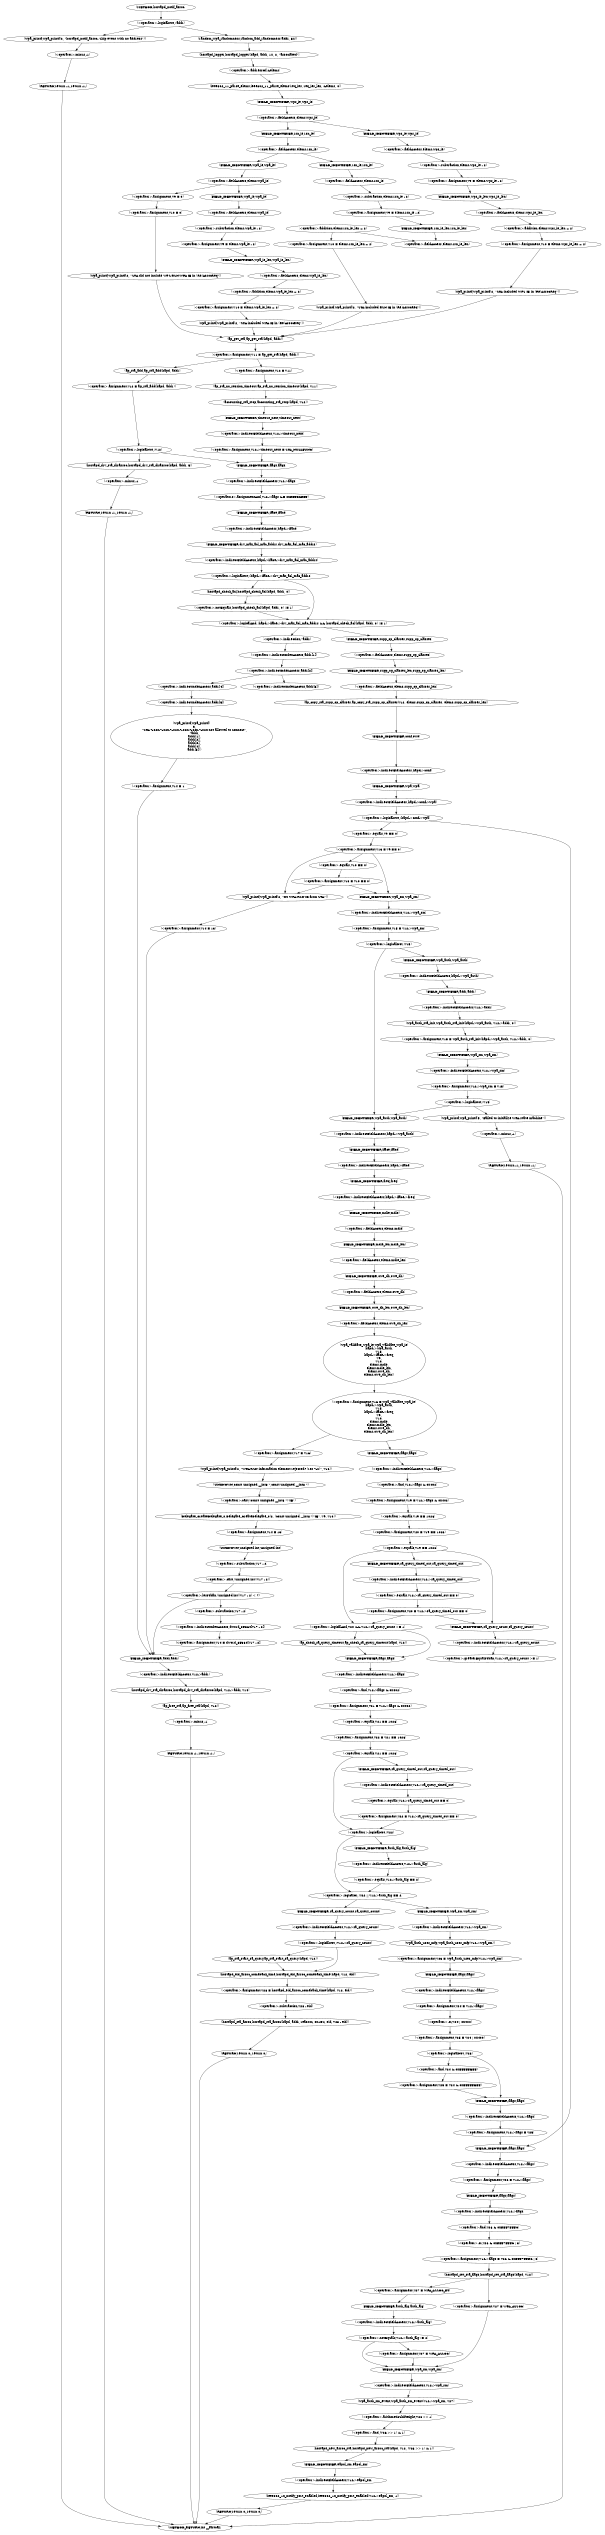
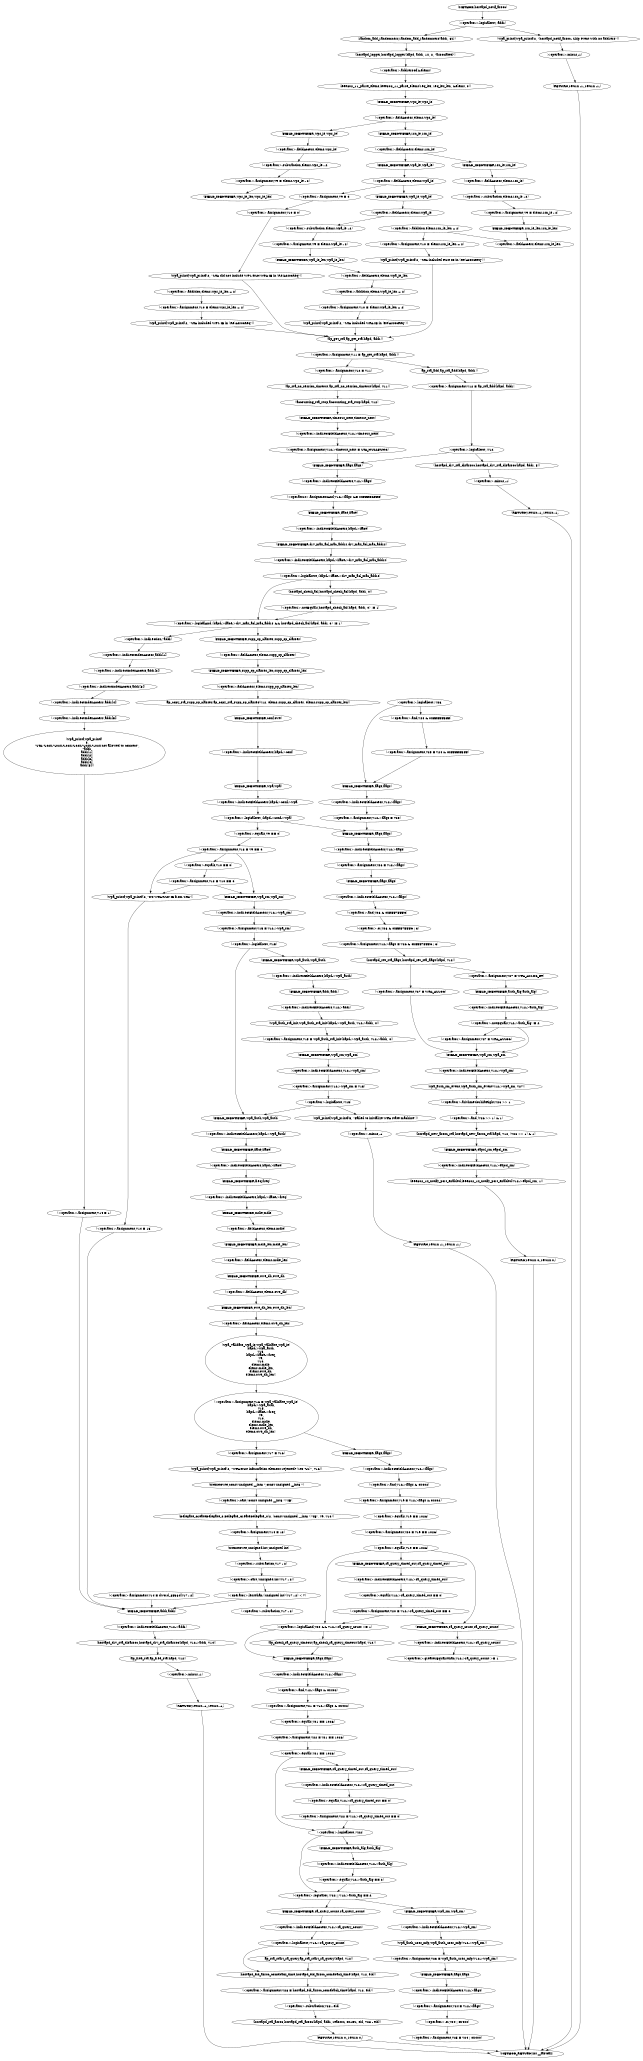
node "(random_wpa_randomness,random_add_randomness(addr, 6u))": label "(random_wpa_randomness,random_add_randomness(addr, 6u))" -> "(random_add_randomness,random_add_randomness(addr, 6u))"
node "(<operator>.fieldAccess,elems.wps_ie_len)": removed
edge "(<operator>.indirectIndexAccess,addr[2])" -> "(<operator>.indirectIndexAccess,addr[4])": now "(<operator>.indirectIndexAccess,addr[3])" -> "(<operator>.indirectIndexAccess,addr[4])"
node "(<operator>.indirectIndexAccess,dword_8F364[v17 - 2])": removed
edge "(<operator>.assignment,v25 = v24 | 0x400)" -> "(<operator>.logicalNot,!v23)": removed
